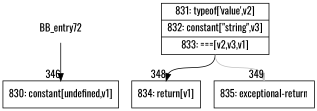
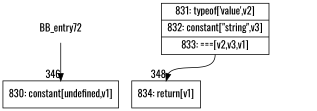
node "835: exceptional-return": removed
